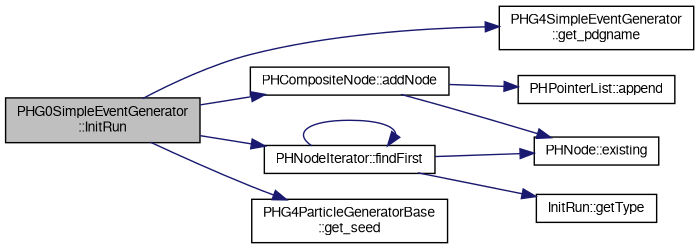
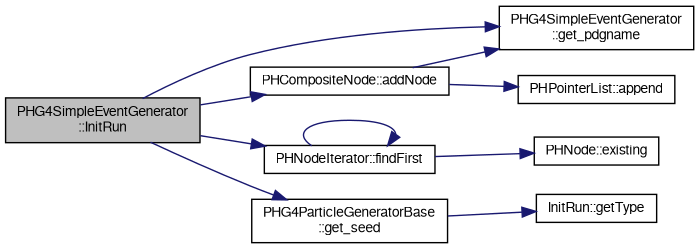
edge "PHCompositeNode::addNode" -> "PHNode::existing": now "PHCompositeNode::addNode" -> "PHG4SimpleEventGenerator ::get_pdgname"
node "PHG0SimpleEventGenerator ::InitRun": label "PHG0SimpleEventGenerator ::InitRun" -> "PHG4SimpleEventGenerator ::InitRun"
edge "PHNodeIterator::findFirst" -> "InitRun::getType": now "PHG4ParticleGeneratorBase ::get_seed" -> "InitRun::getType"
